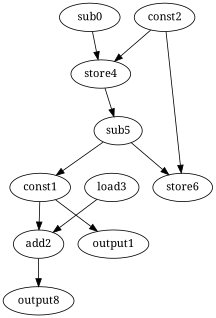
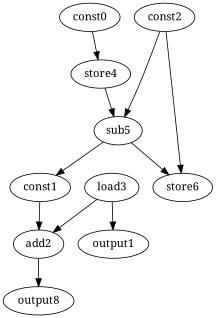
node "sub0": label "sub0" -> "const0"
edge "const2" -> "store4": now "const2" -> "sub5"
edge "const1" -> "output1": now "load3" -> "output1"
